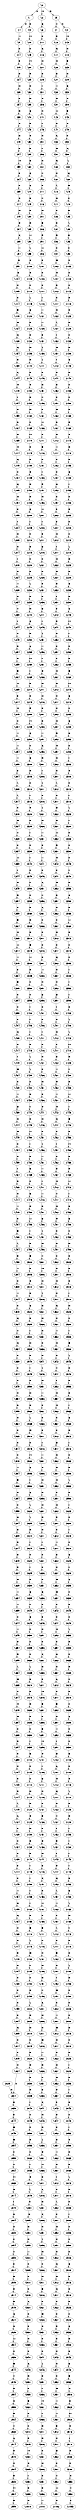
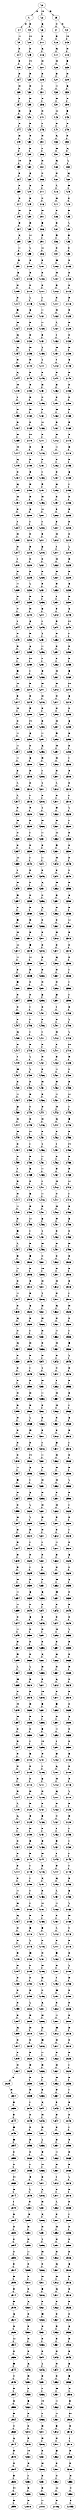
edge "S381" -> "S386": label "V" -> "D"
edge "S824" -> "S834": now "S824" -> "S829"
